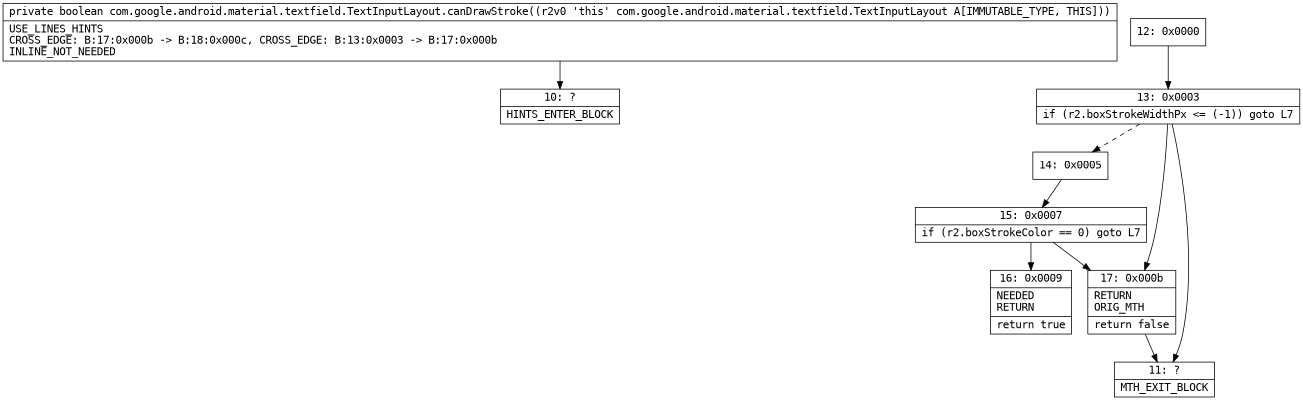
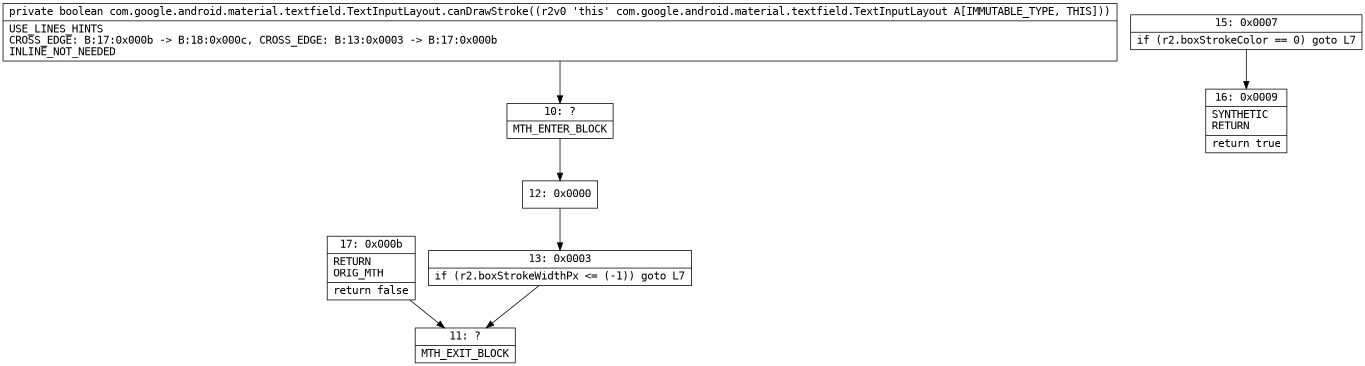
node "10: ?": text "HINTS_ENTER_BLOCK" -> "MTH_ENTER_BLOCK"
edge "10: ?" -> "12: 0x0000": added
node "14: 0x0005": removed
edge "13: 0x0003" -> "17: 0x000b": removed
edge "15: 0x0007" -> "17: 0x000b": removed
node "16: 0x0009": text "NEEDED" -> "SYNTHETIC"
